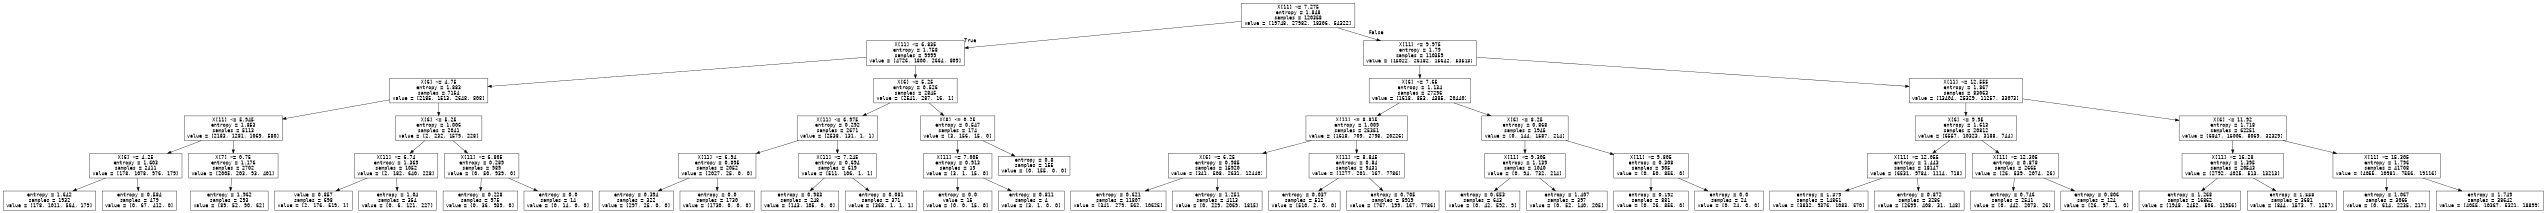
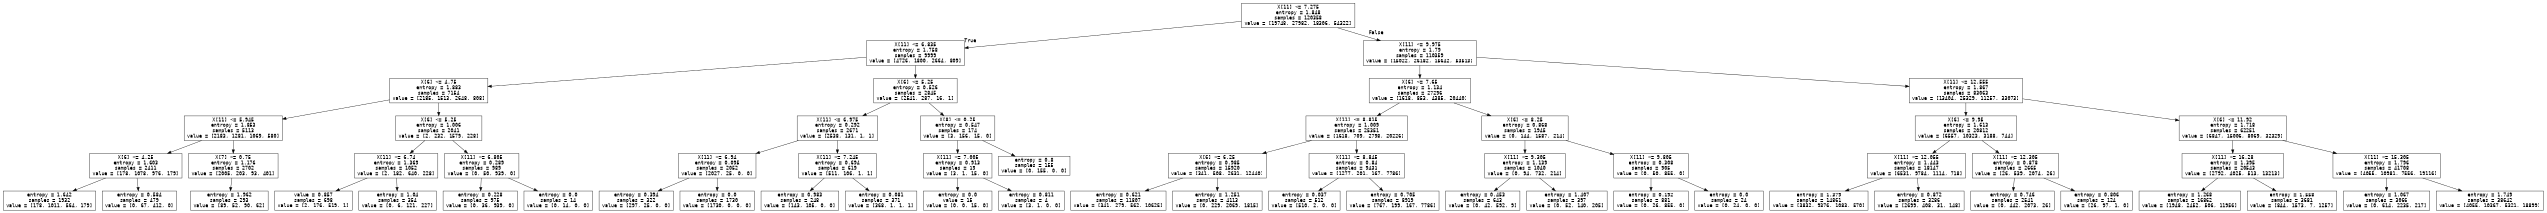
node "entropy = 0.653 samples = 643 value = [0, 42, 592, 9]": label "entropy = 0.653 samples = 643 value = [0, 42, 592, 9]" -> "entropy = 0.453 samples = 643 value = [0, 42, 592, 9]"
